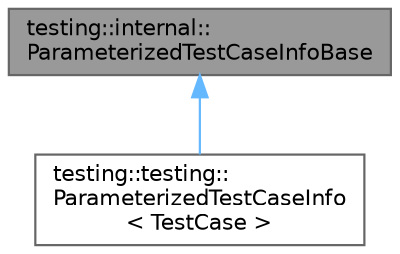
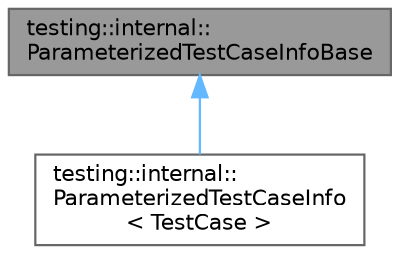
node "testing::testing:: ParameterizedTestCaseInfo < TestCase >": label "testing::testing:: ParameterizedTestCaseInfo < TestCase >" -> "testing::internal:: ParameterizedTestCaseInfo < TestCase >"
